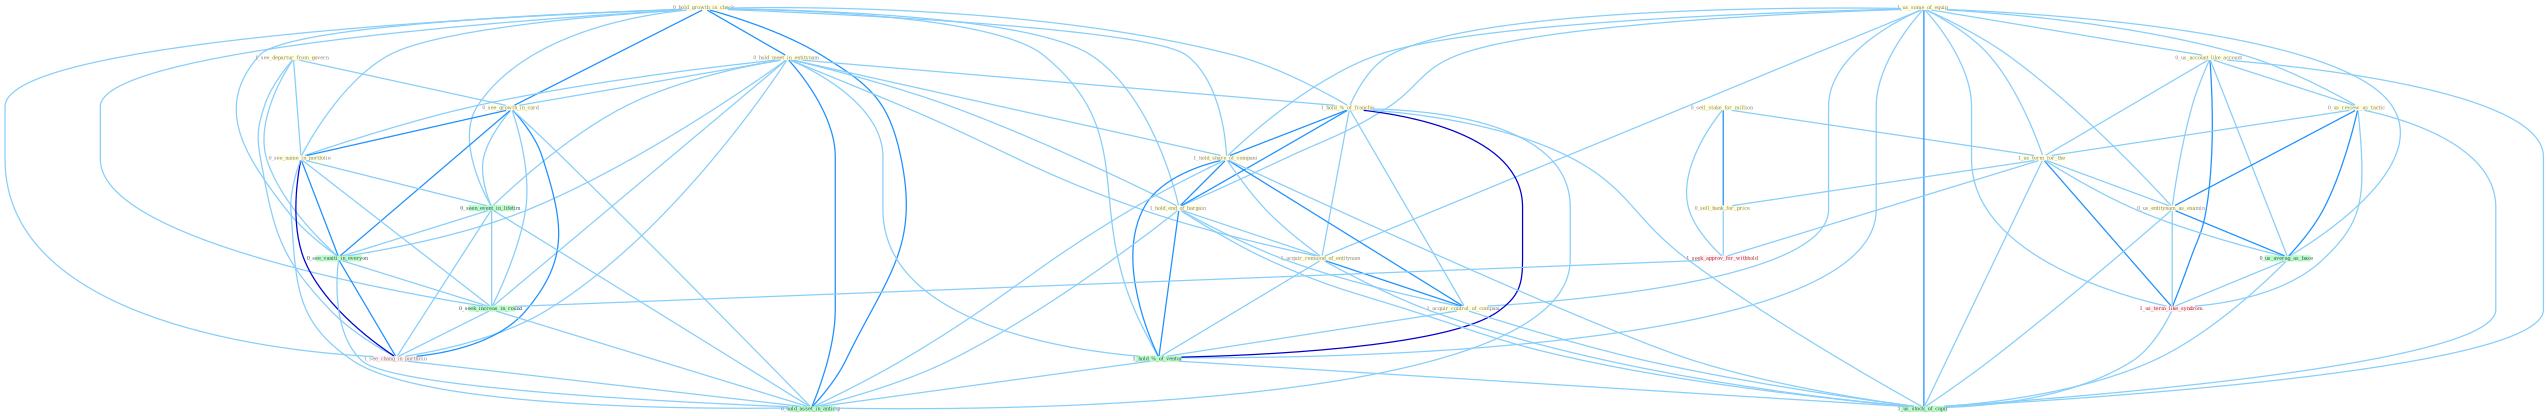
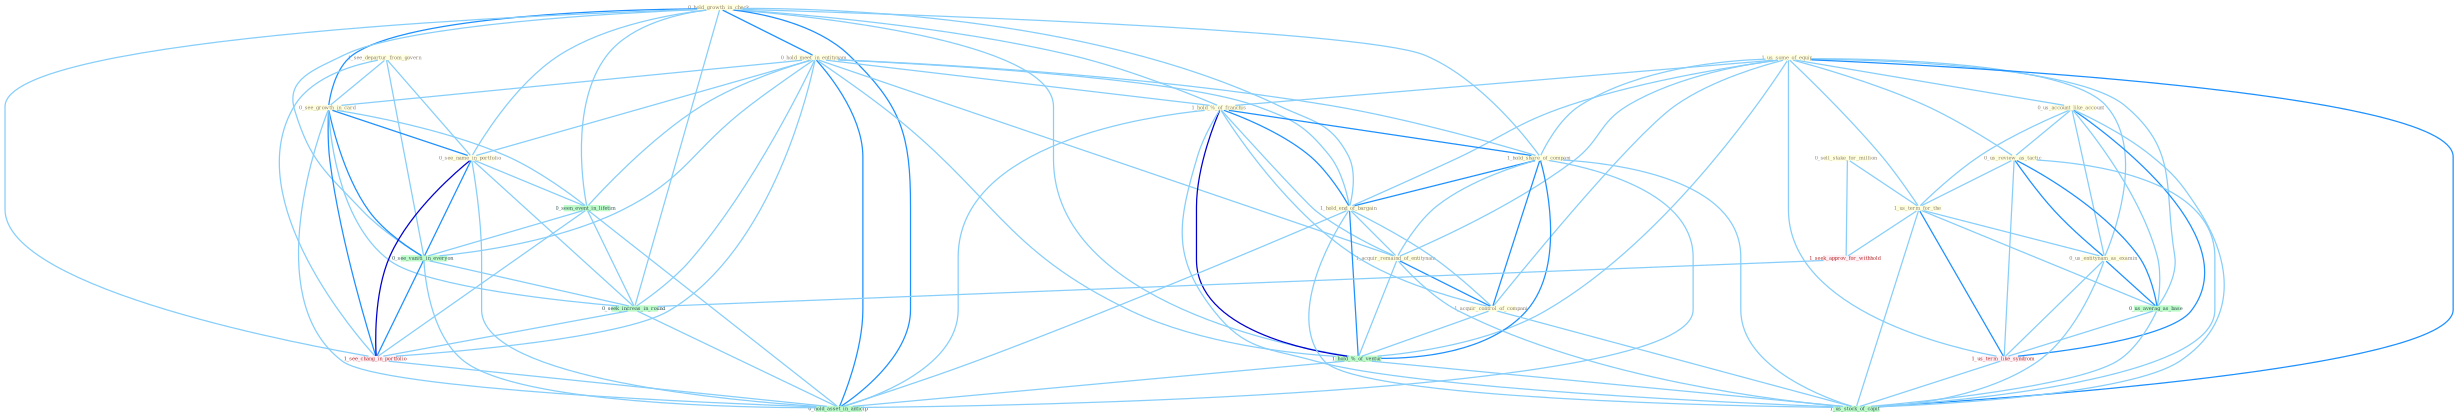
node "0_sell_bank_for_price": removed
node "1_see_chang_in_portfolio": fontcolor #8b7d6b -> #b22222
